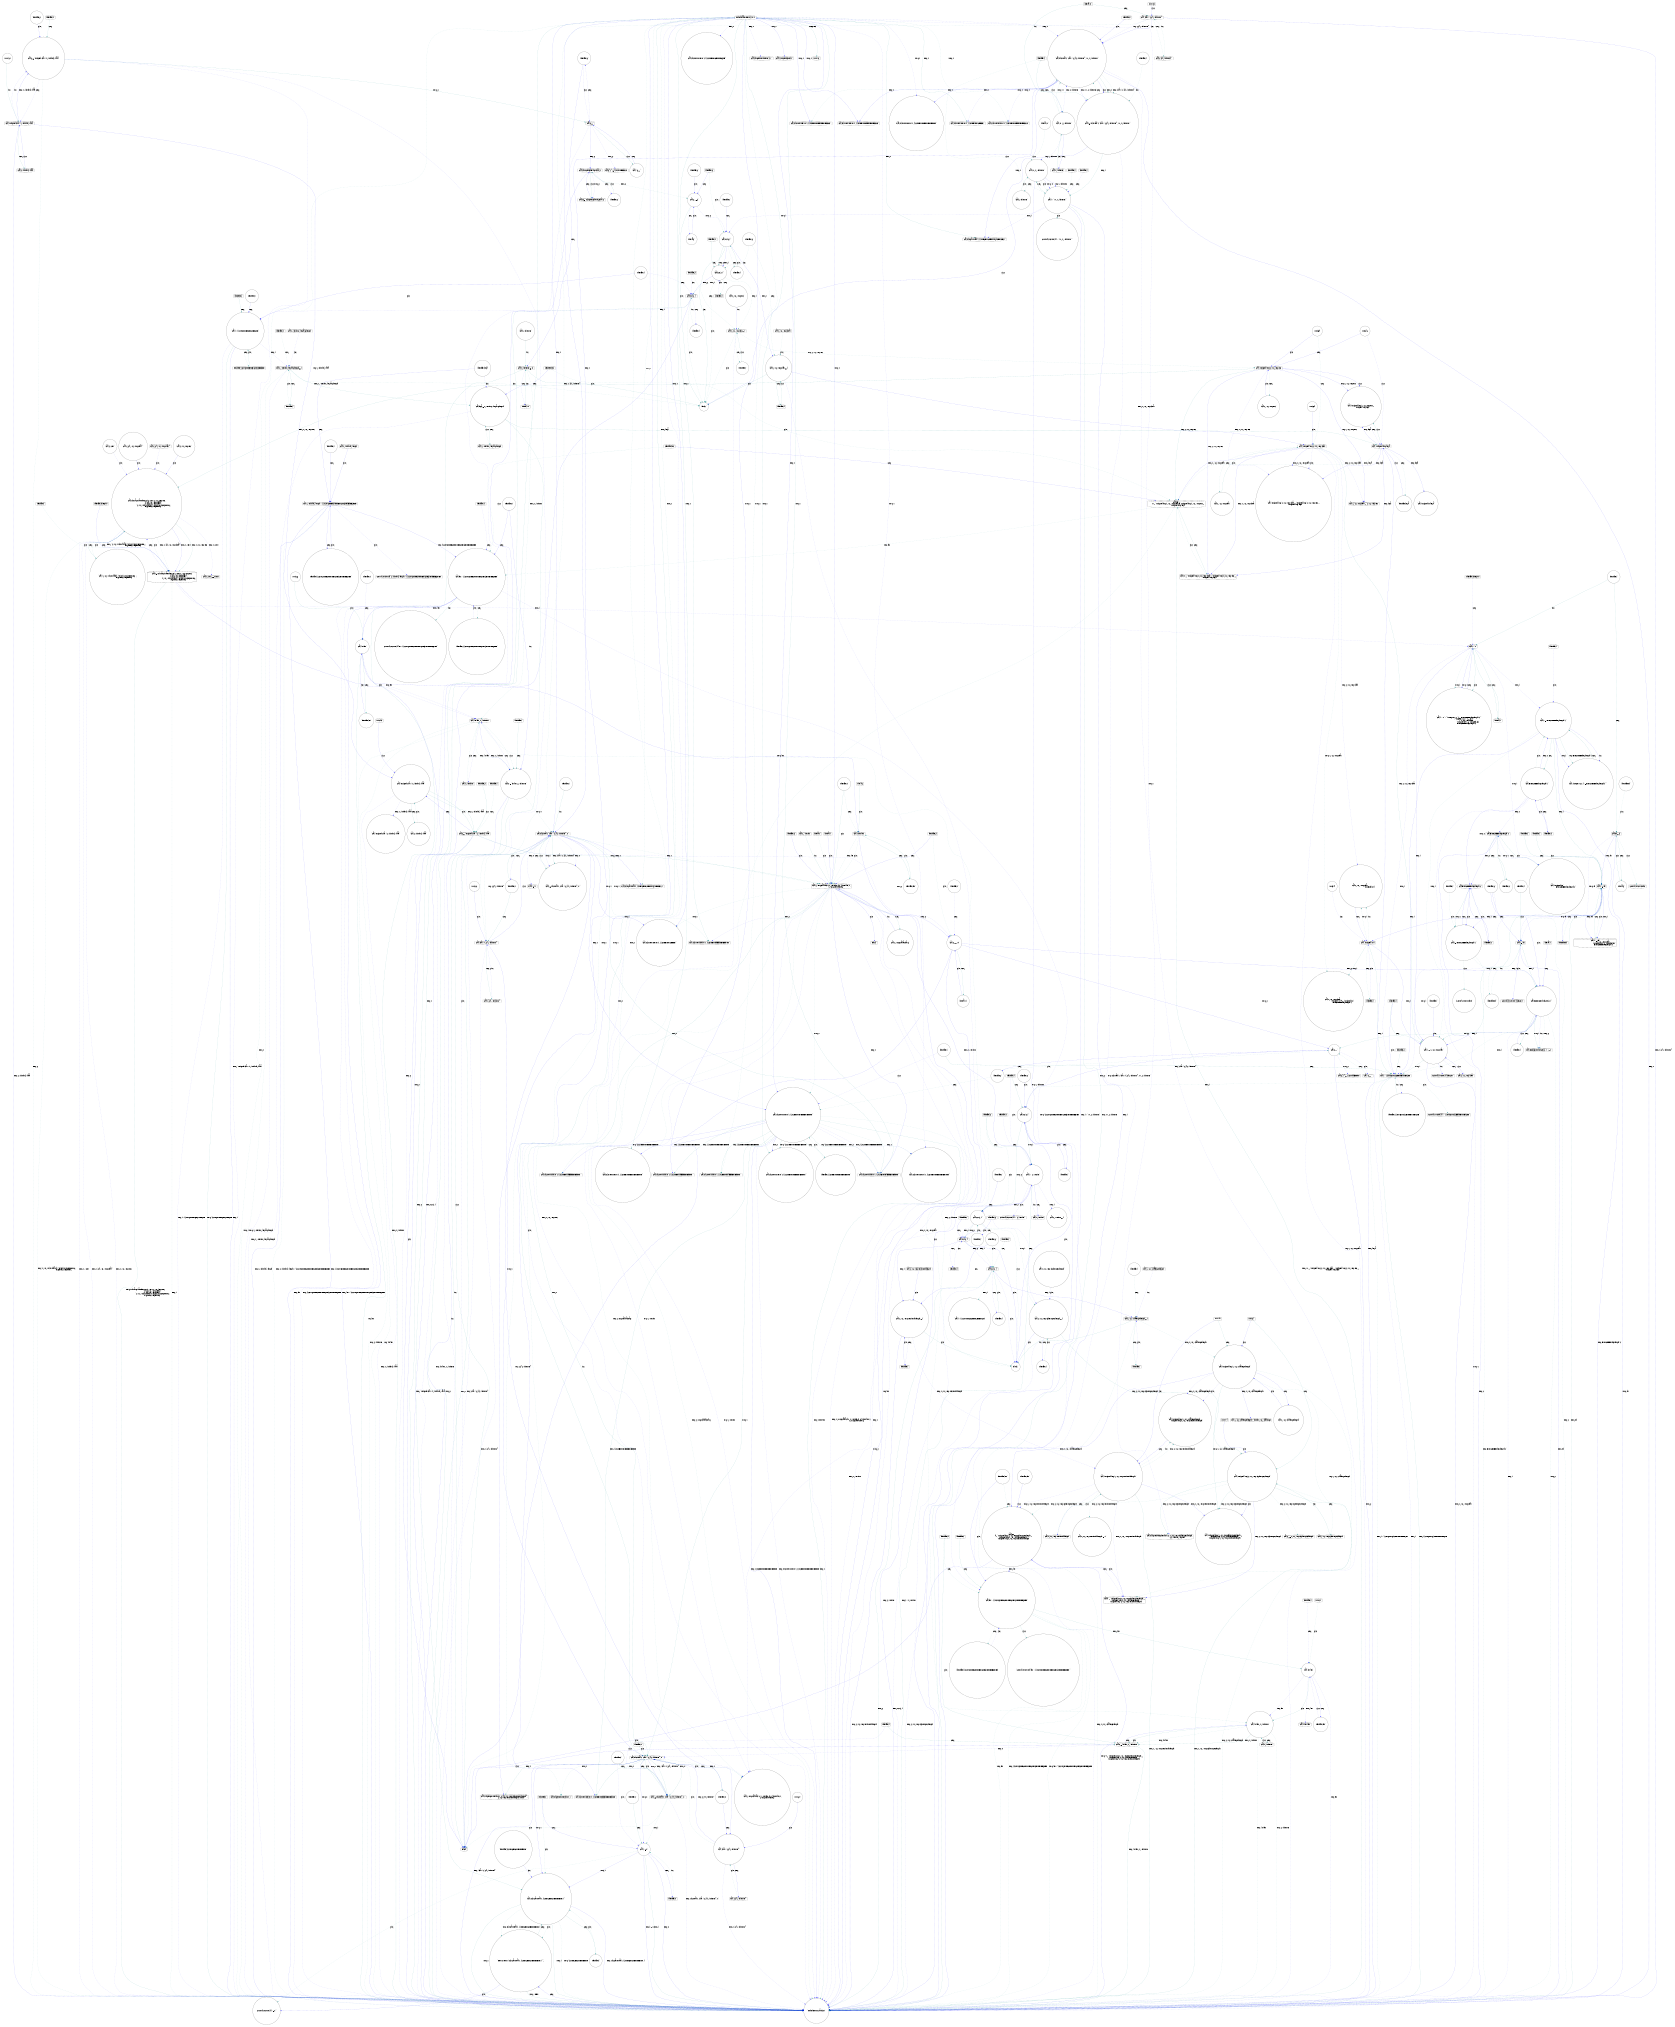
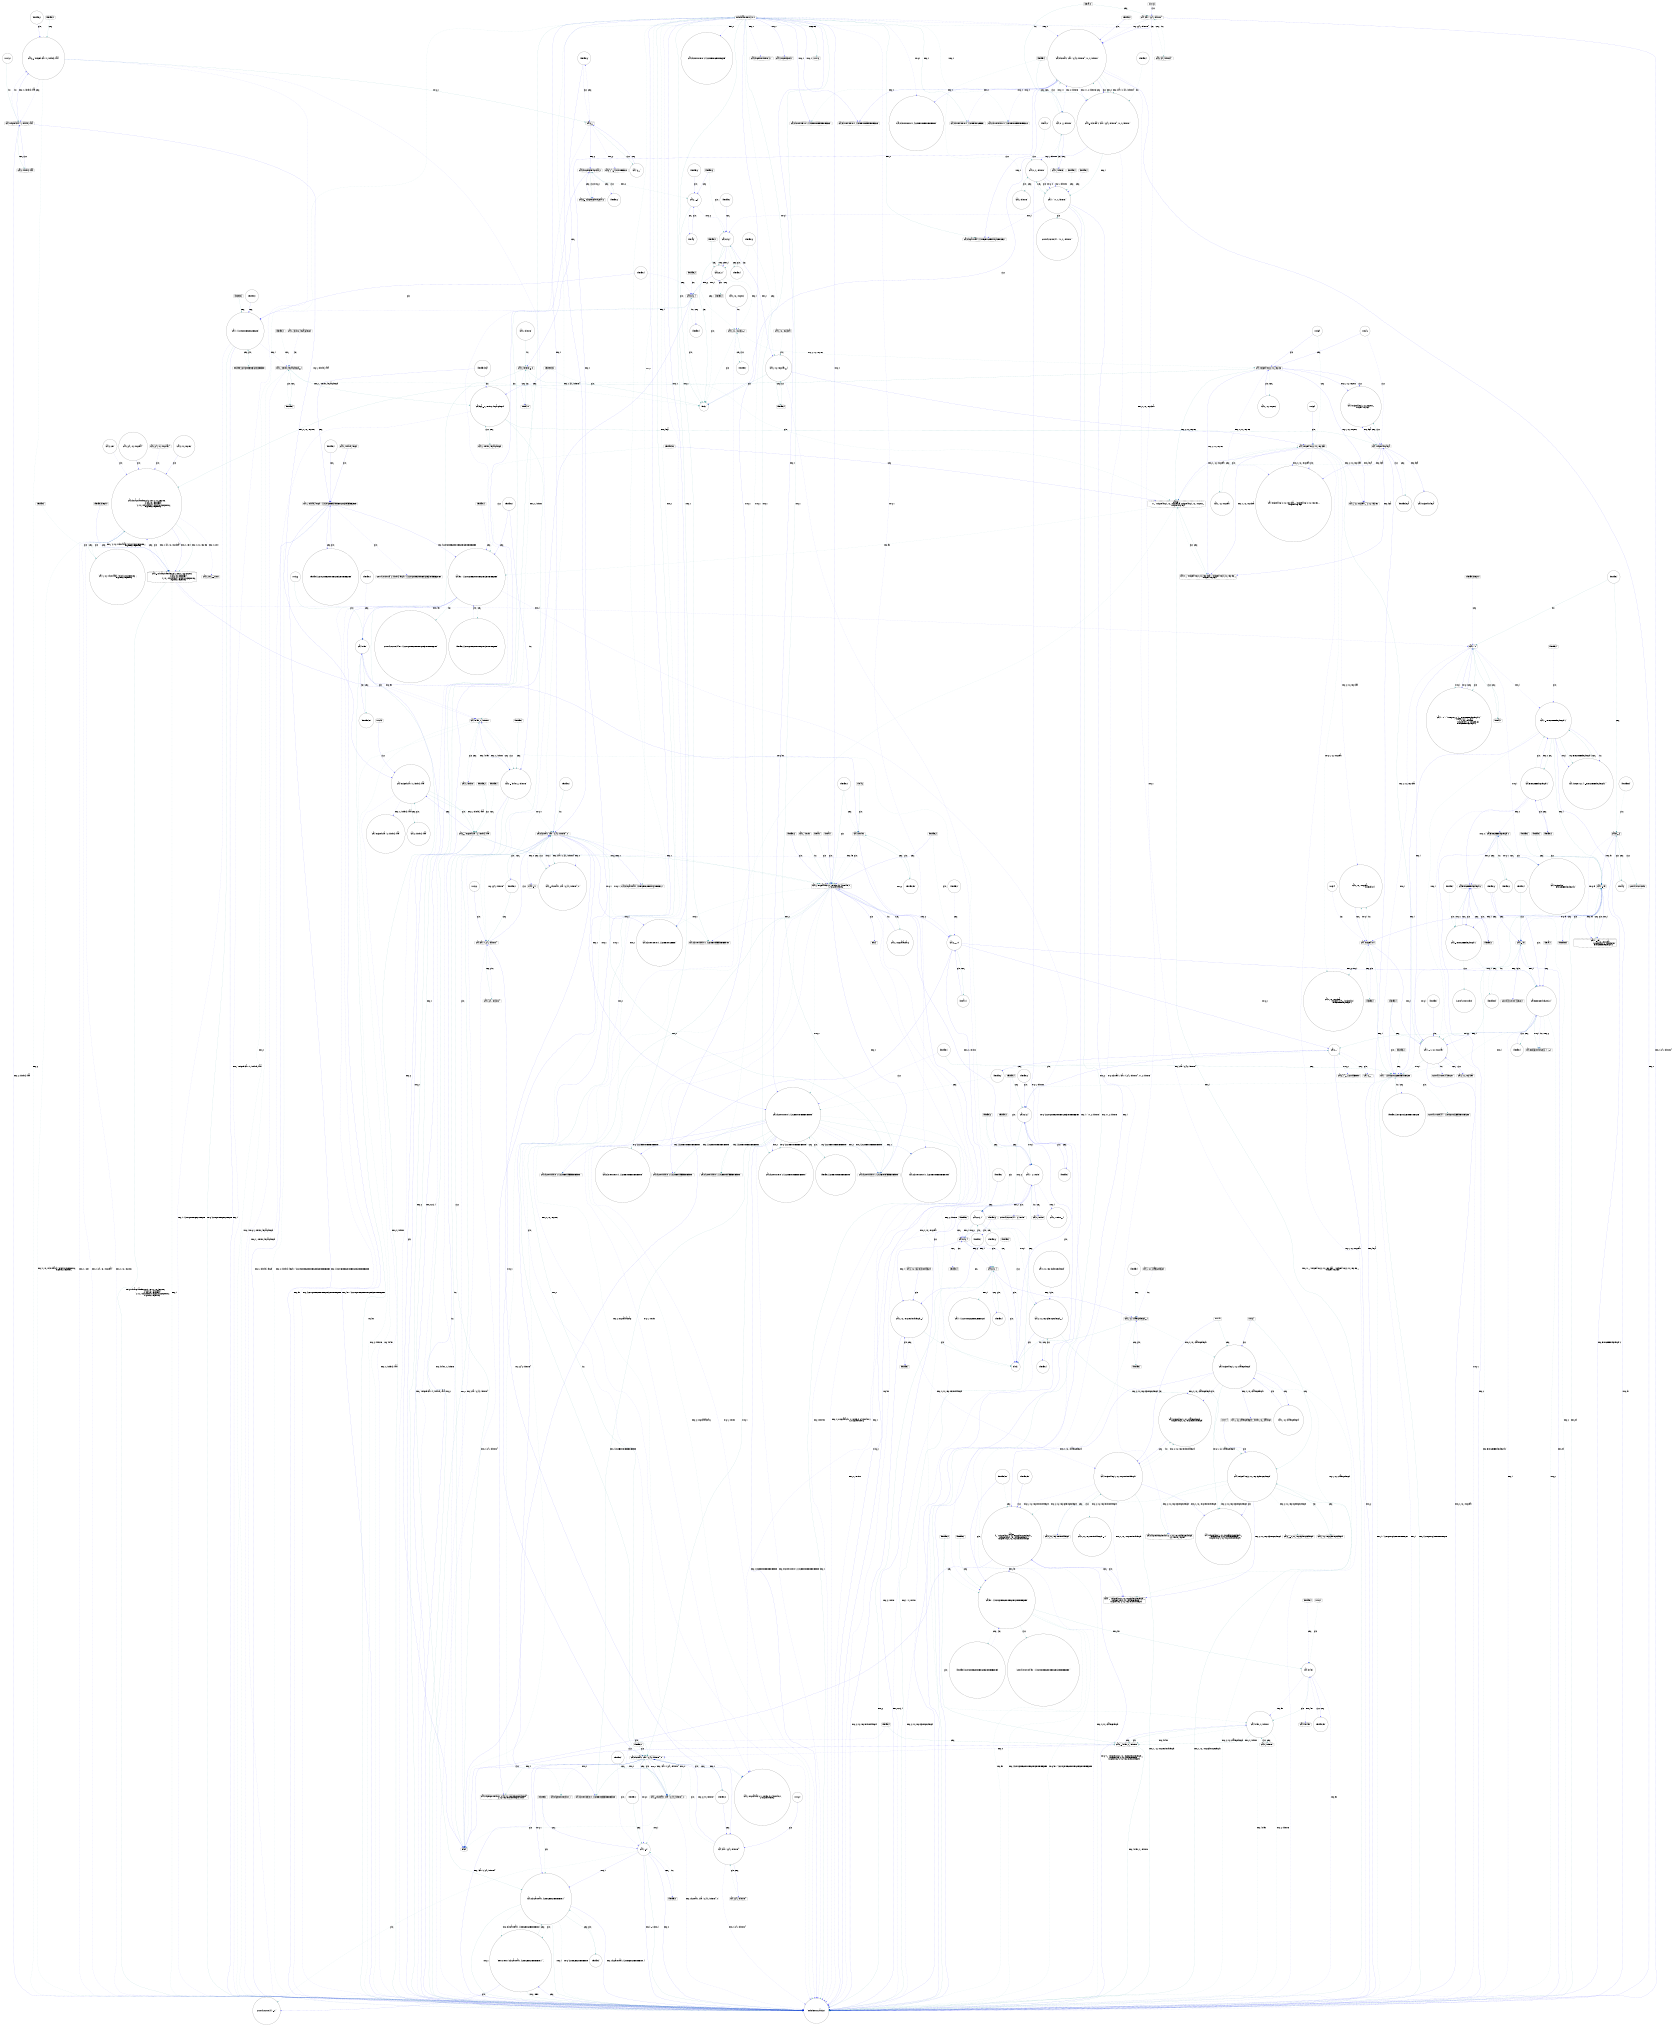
node "(Identifier,SSL_F_GET_CLIENT_HELLO)": removed
